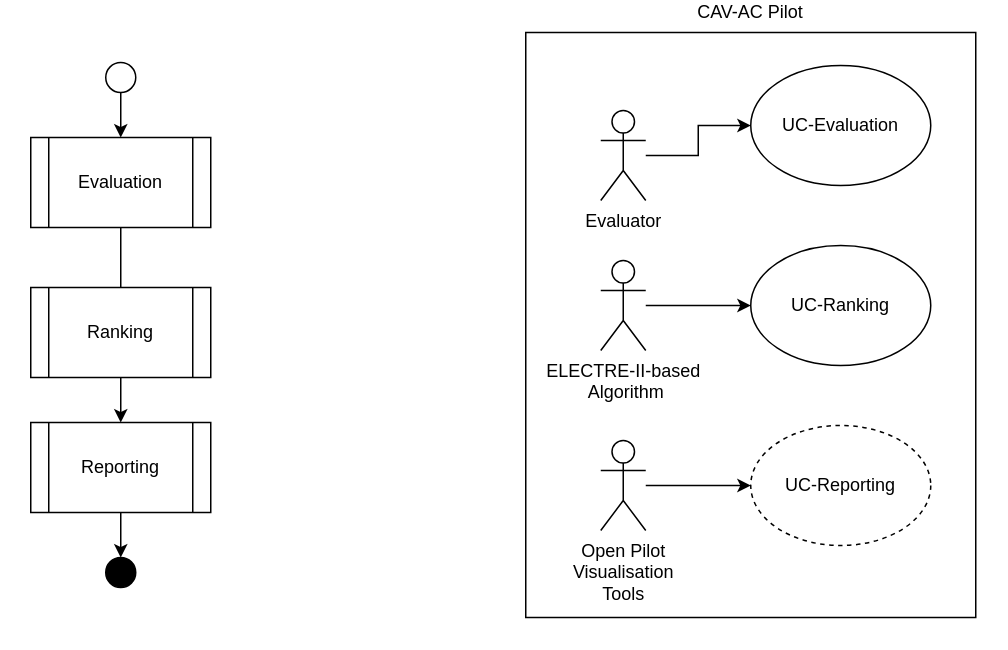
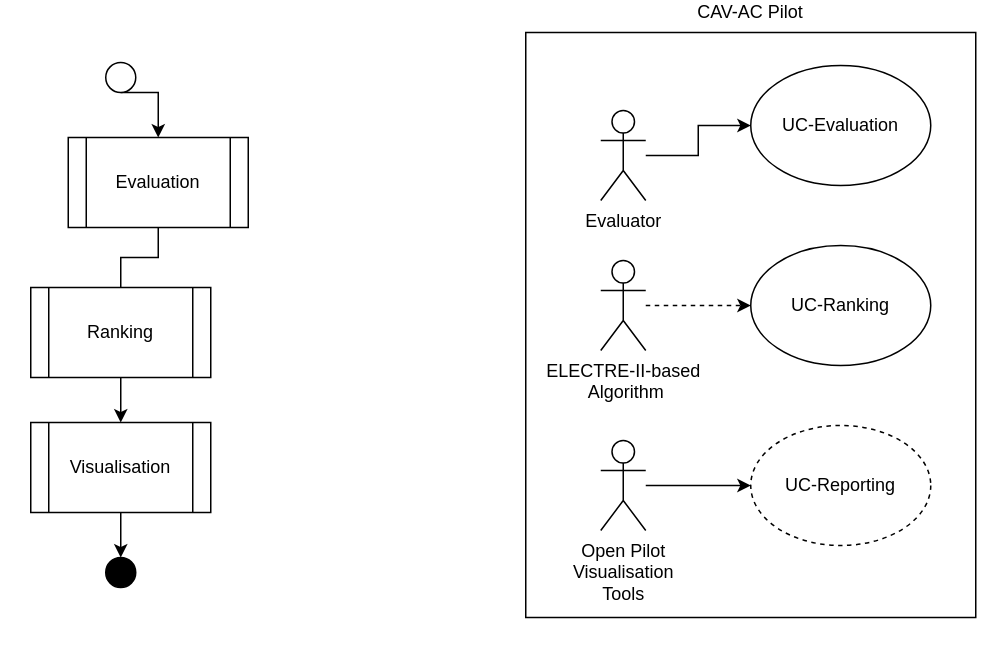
node "Evaluation": moved (121, 182) -> (158, 182)
edge "ELECTRE-II-based Algorithm" -> "UC-Ranking": style solid -> dashed
node "Reporting": label "Reporting" -> "Visualisation"
